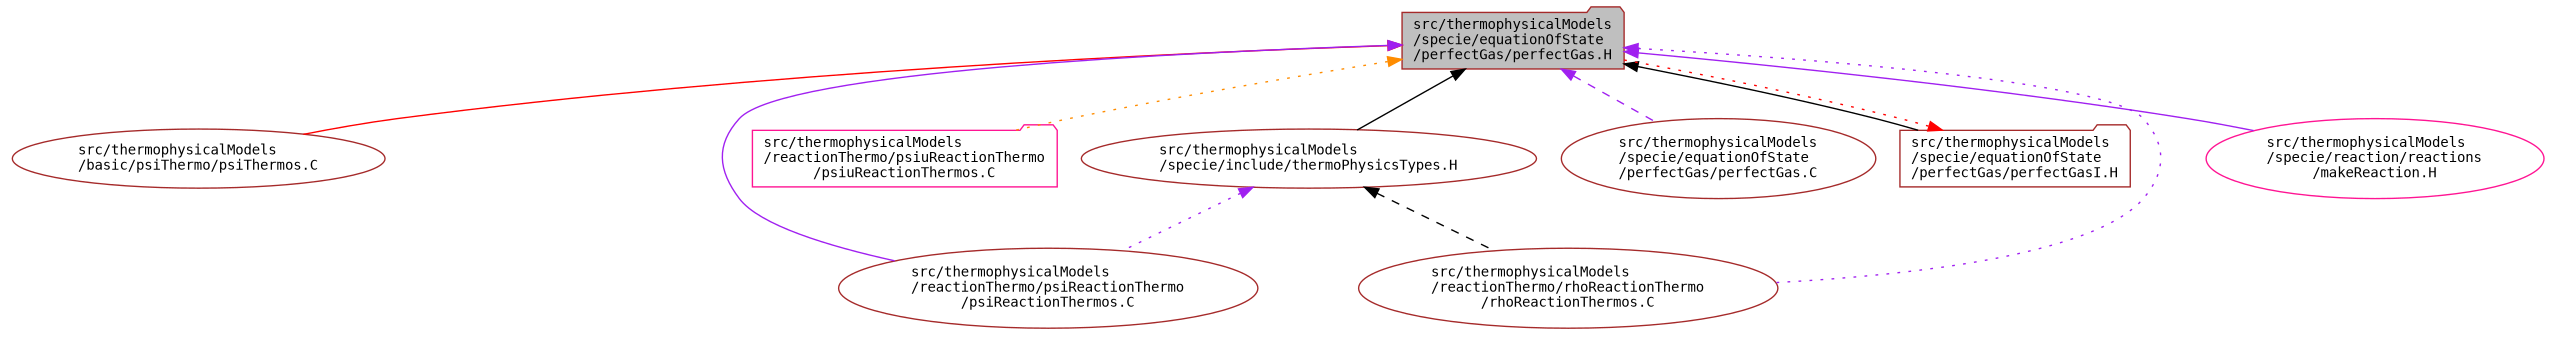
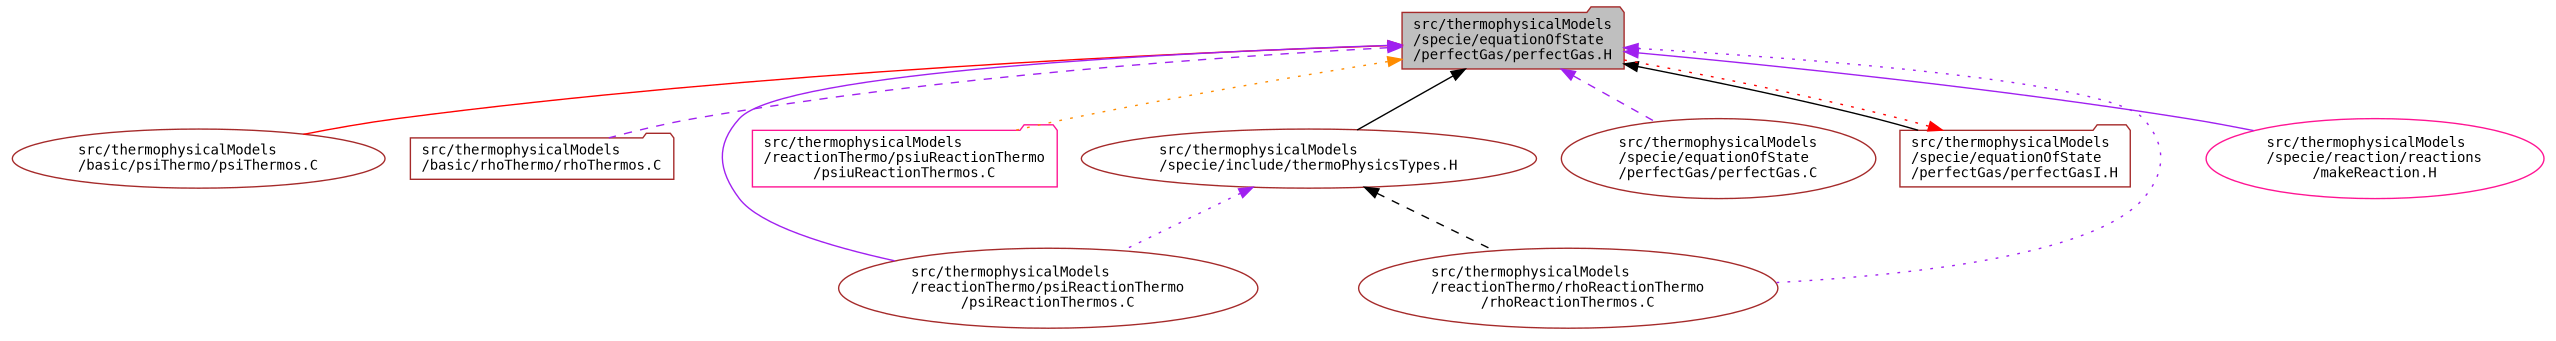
node "src/thermophysicalModels /basic/rhoThermo/rhoThermos.C": added
